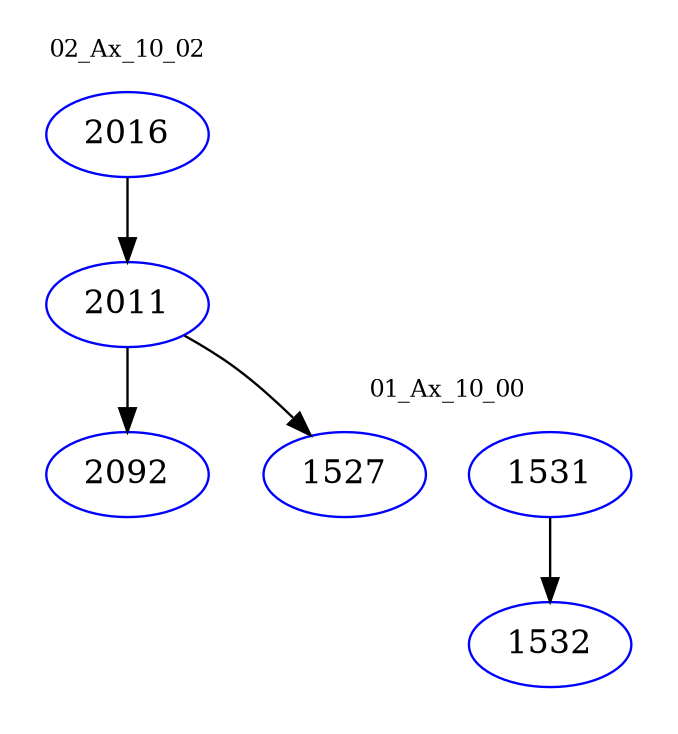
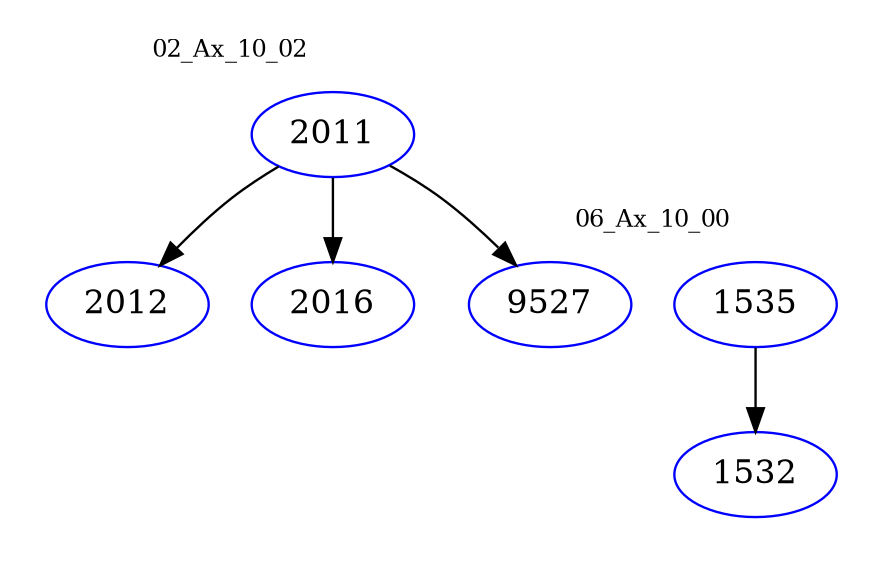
edge "2016" -> "2011": reversed
cluster "01_Ax_10_00": label "01_Ax_10_00" -> "06_Ax_10_00"
node "2092": label "2092" -> "2012"
node "1527": label "1527" -> "9527"
node "1531": label "1531" -> "1535"
